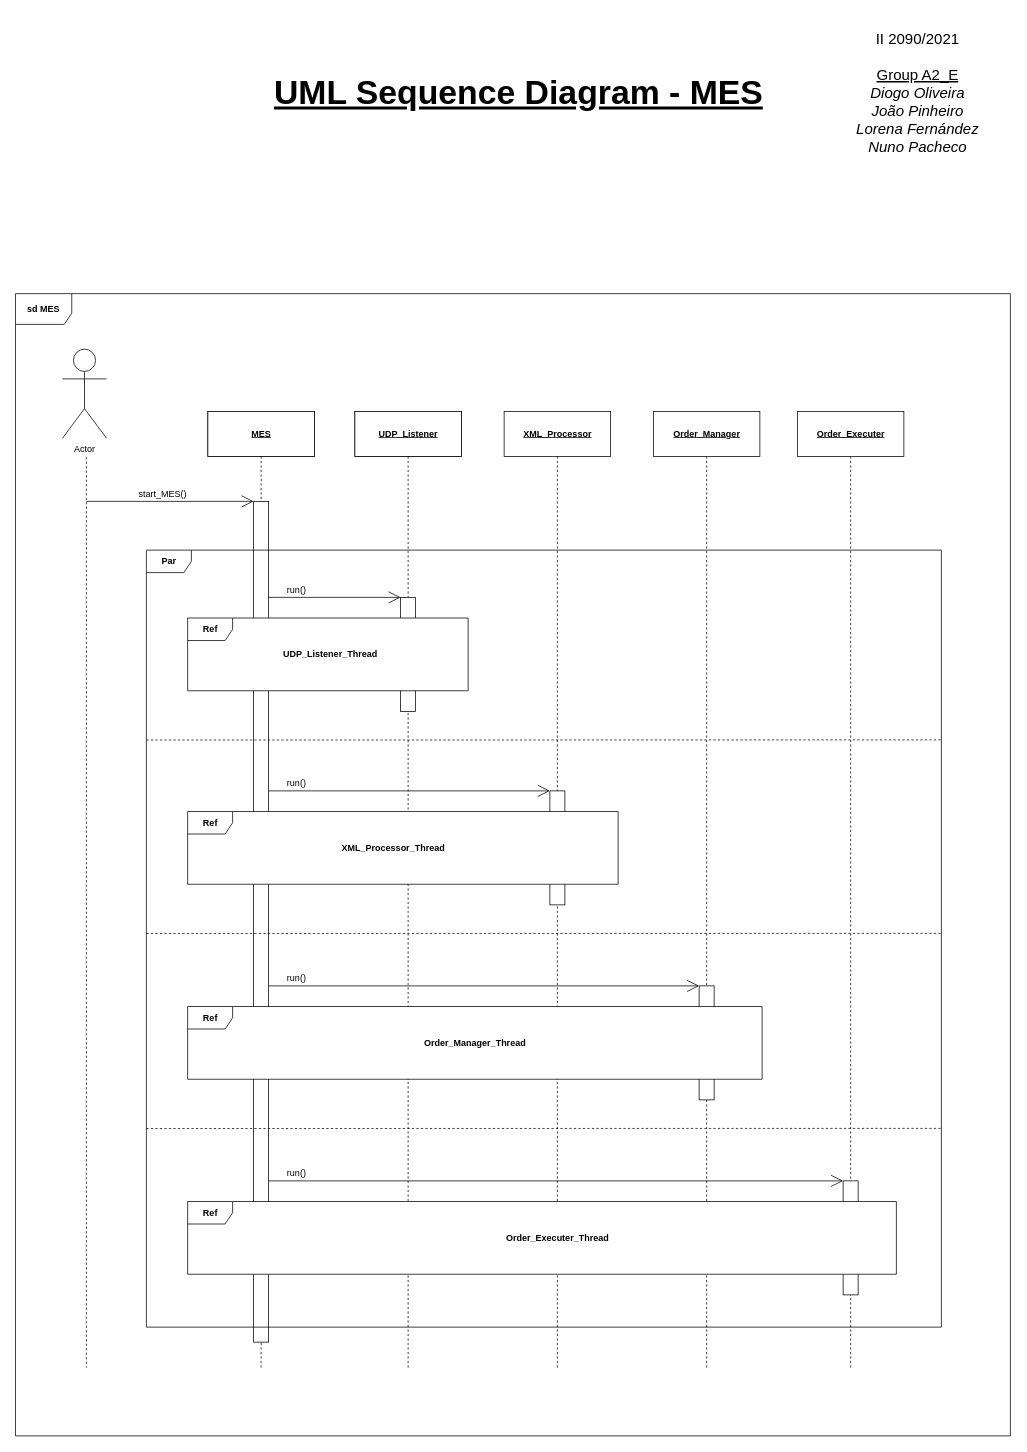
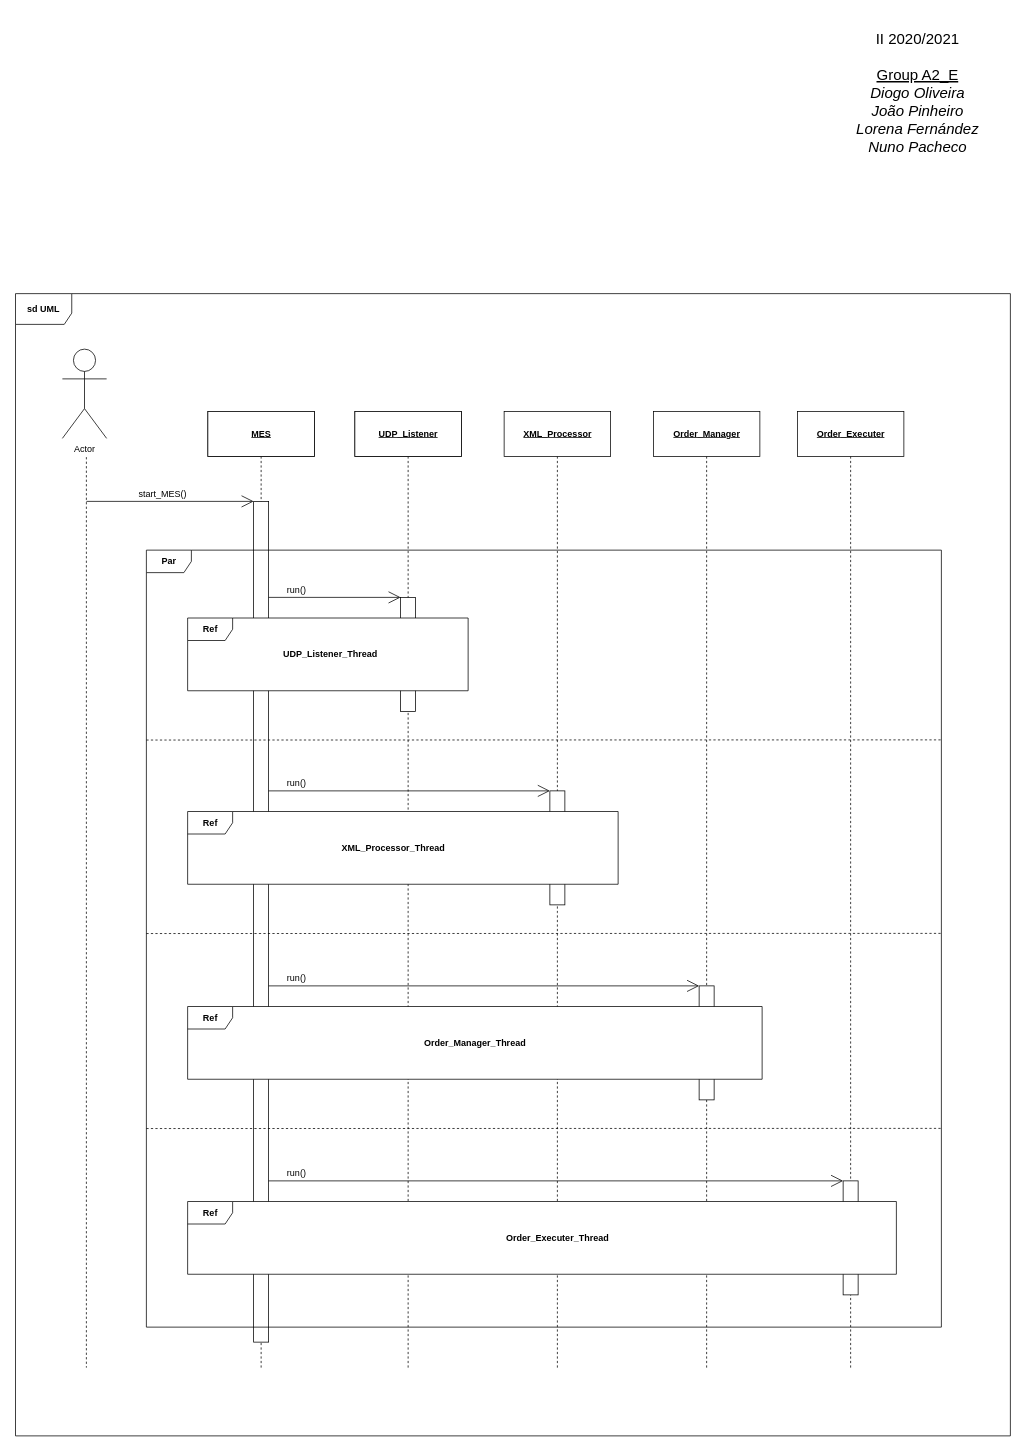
node "UML Sequence Diagram - MES": removed
node "II 2090/2021 Group A2_E Diogo Oliveira João Pinheiro Lorena Fernández Nuno Pacheco": label "II 2090/2021 Group A2_E Diogo Oliveira João Pinheiro Lorena Fernández Nuno Pacheco" -> "II 2020/2021 Group A2_E Diogo Oliveira João Pinheiro Lorena Fernández Nuno Pacheco"
node "sd MES": label "sd MES" -> "sd UML"
